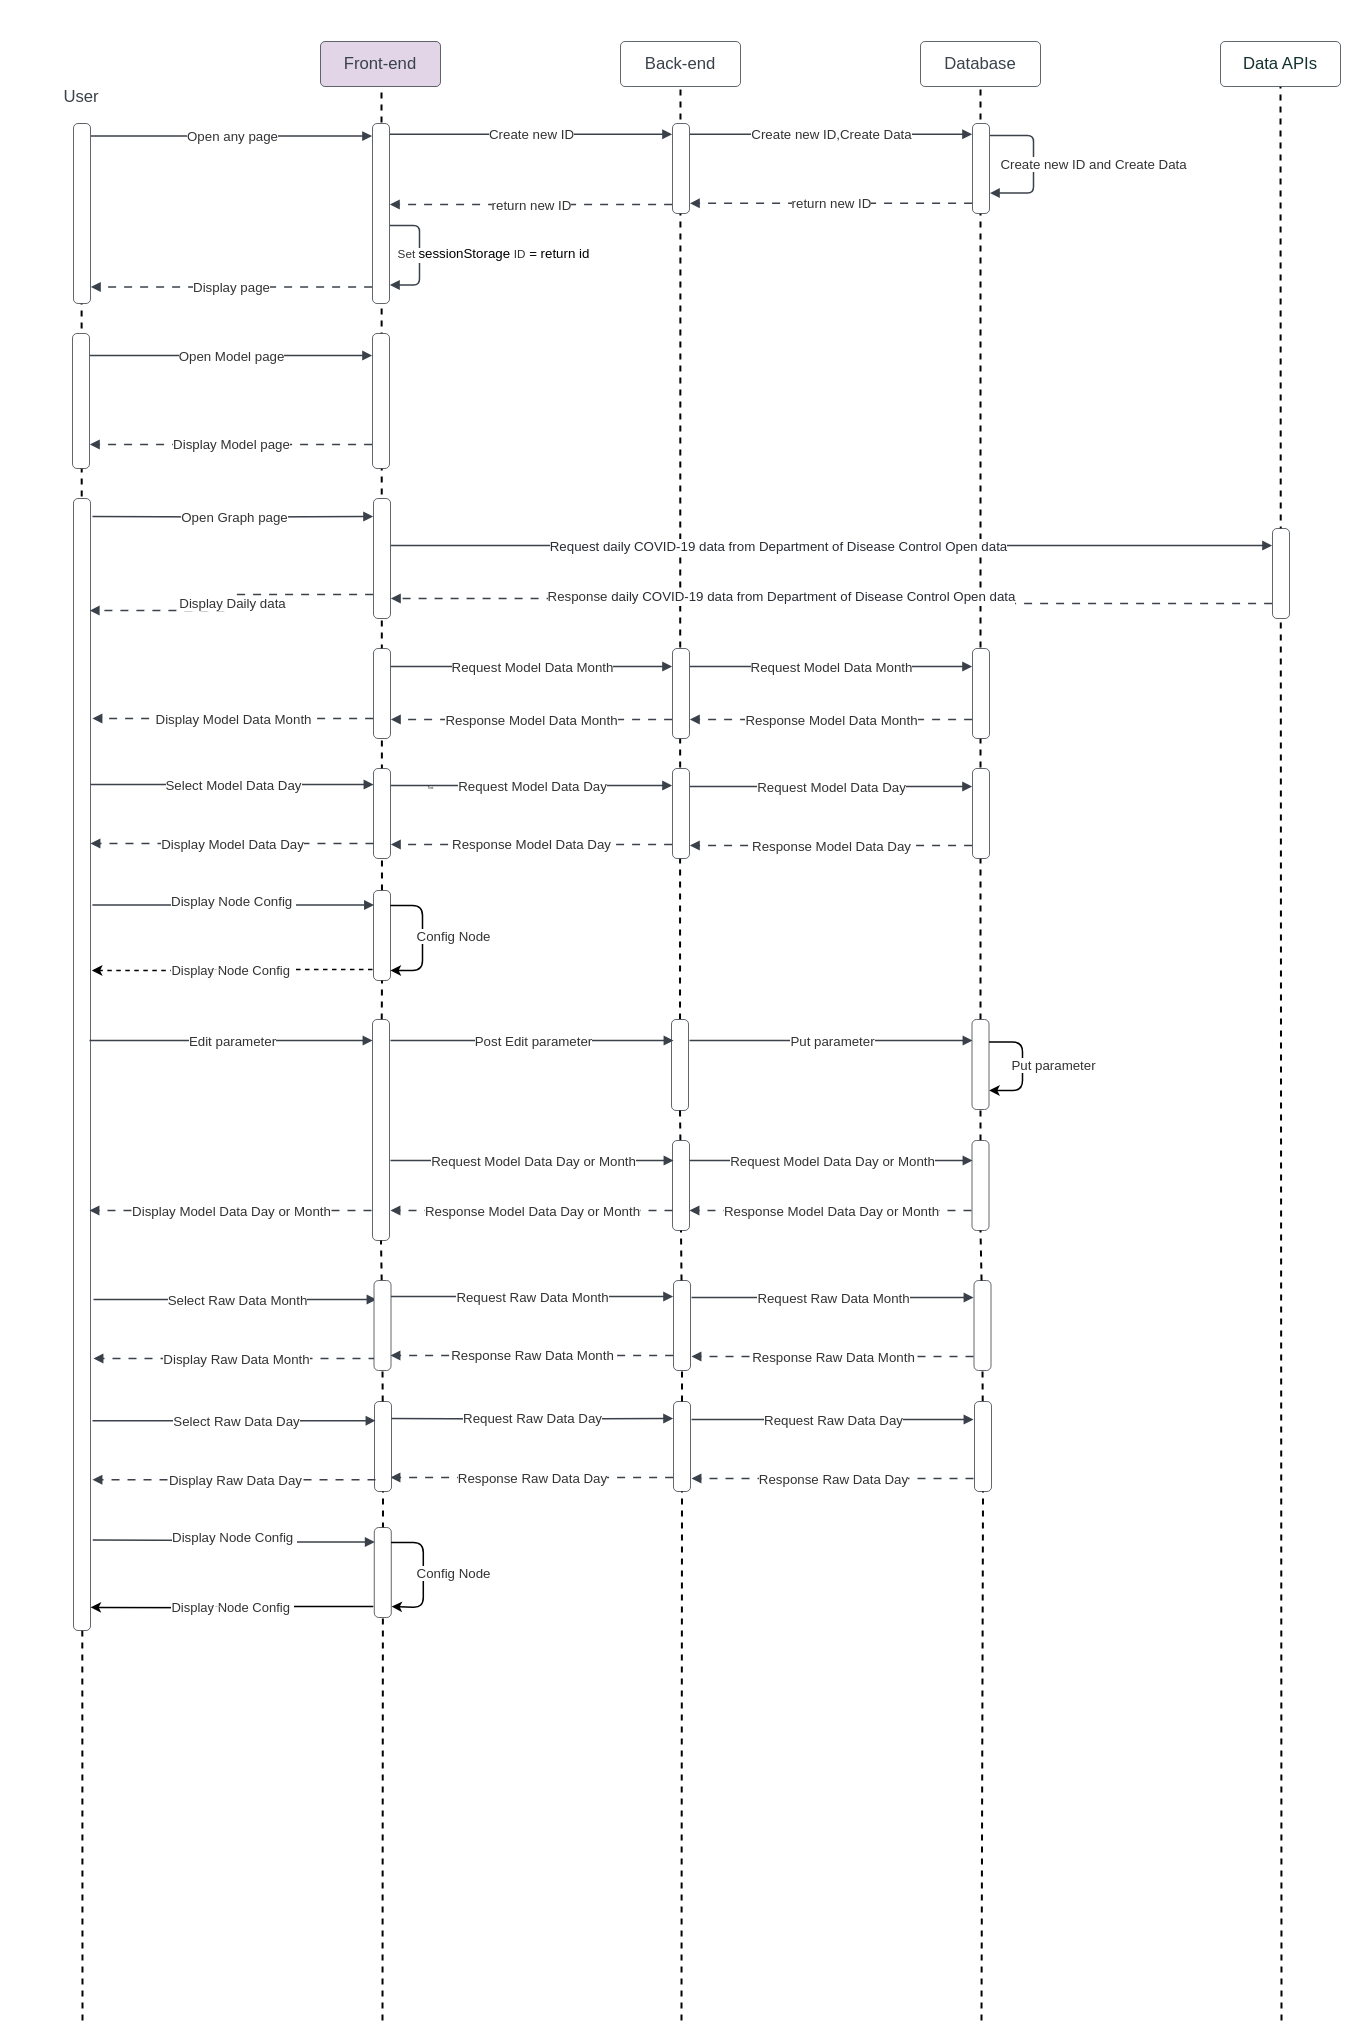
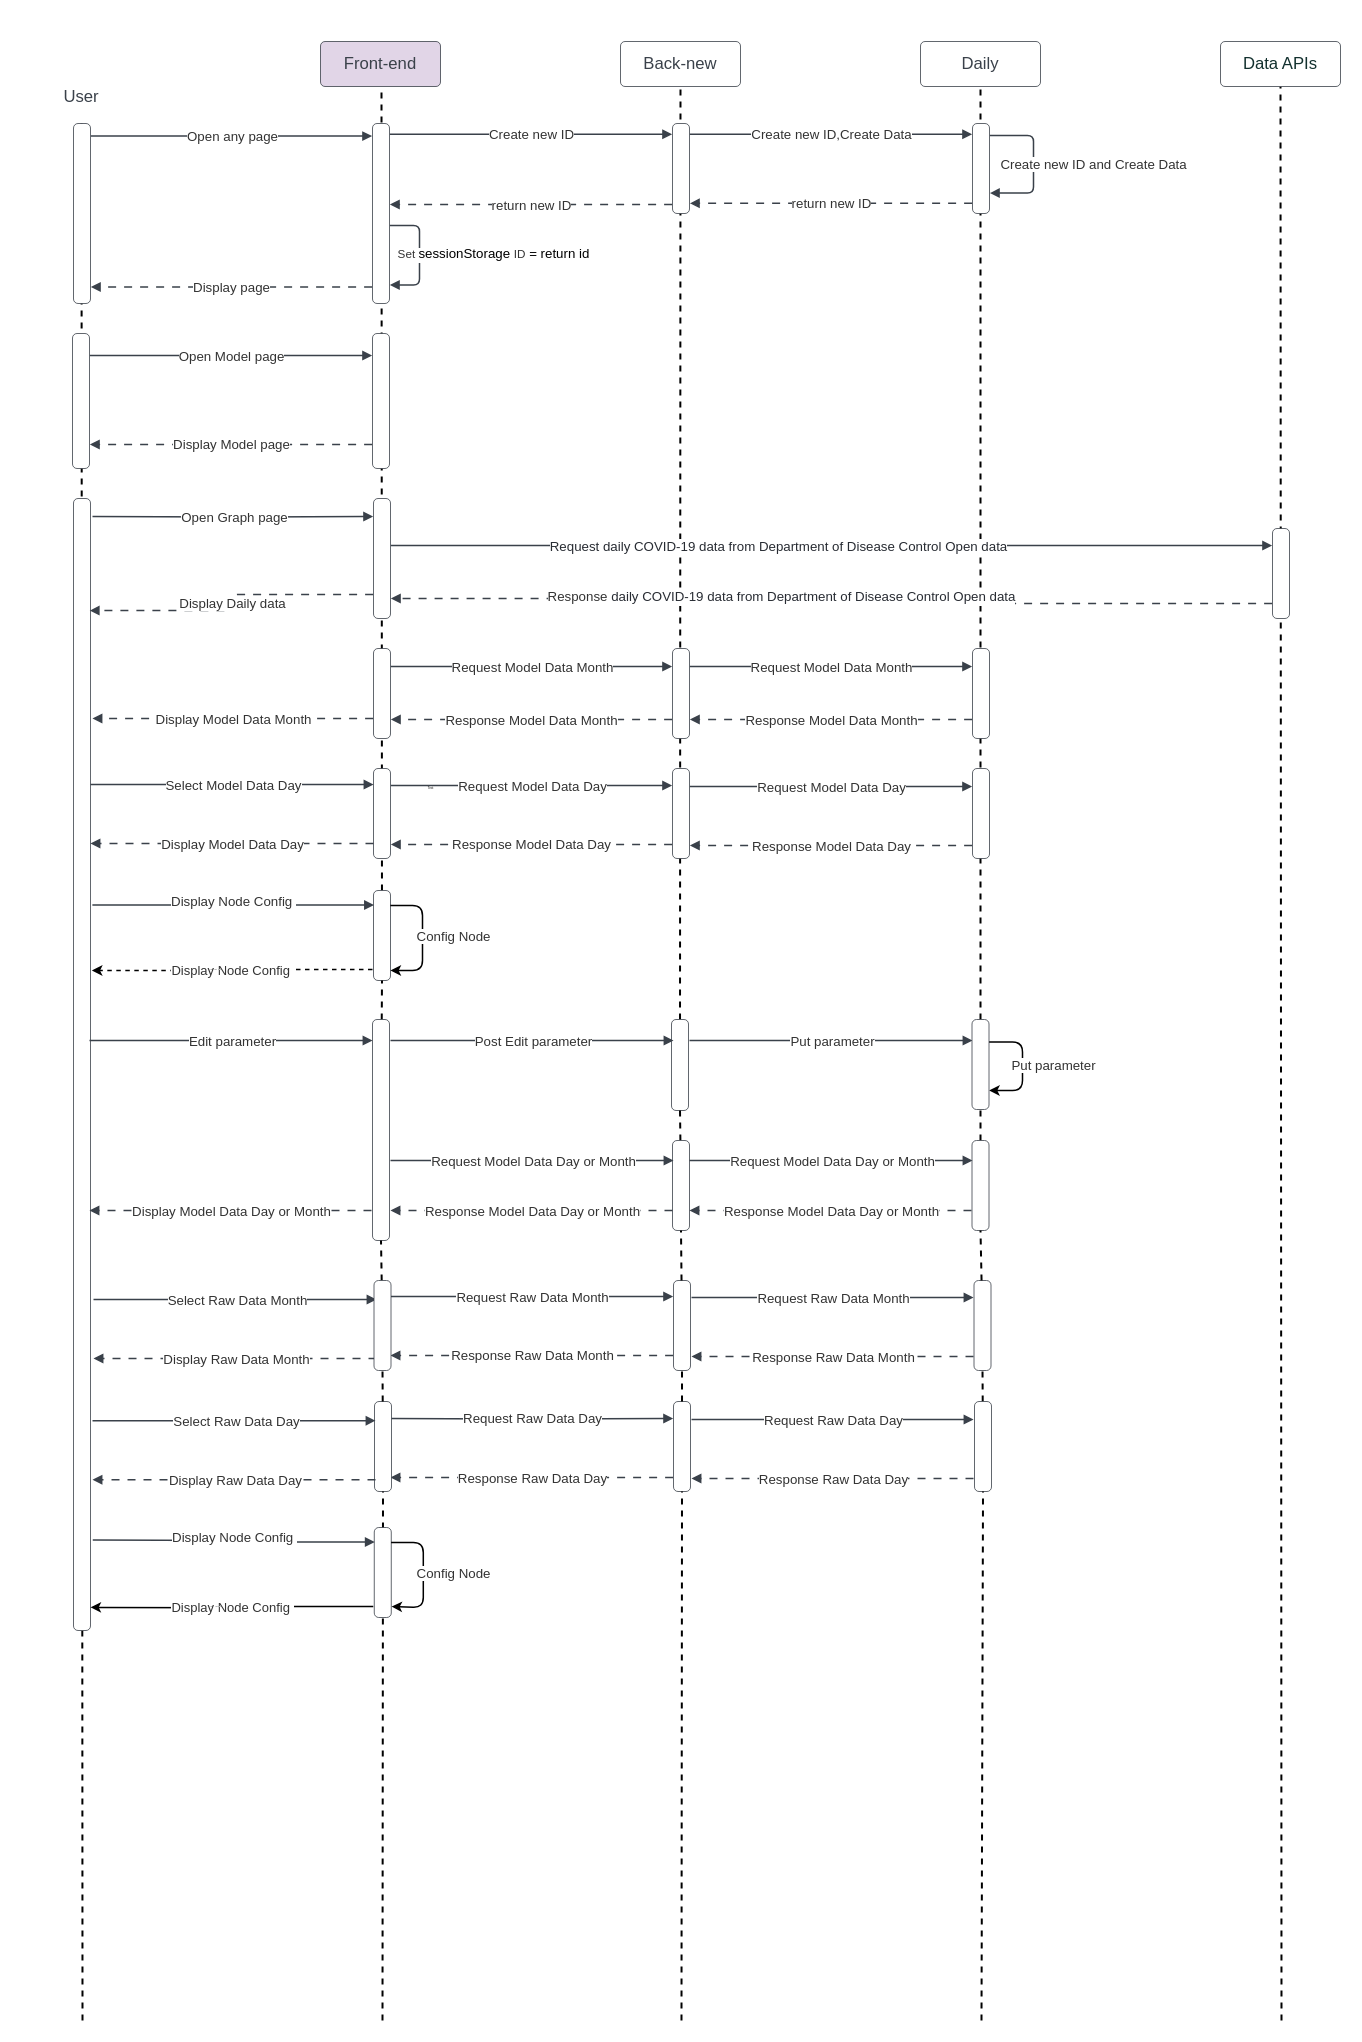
node "Back-end": label "Back-end" -> "Back-new"
node "Database": label "Database" -> "Daily"
